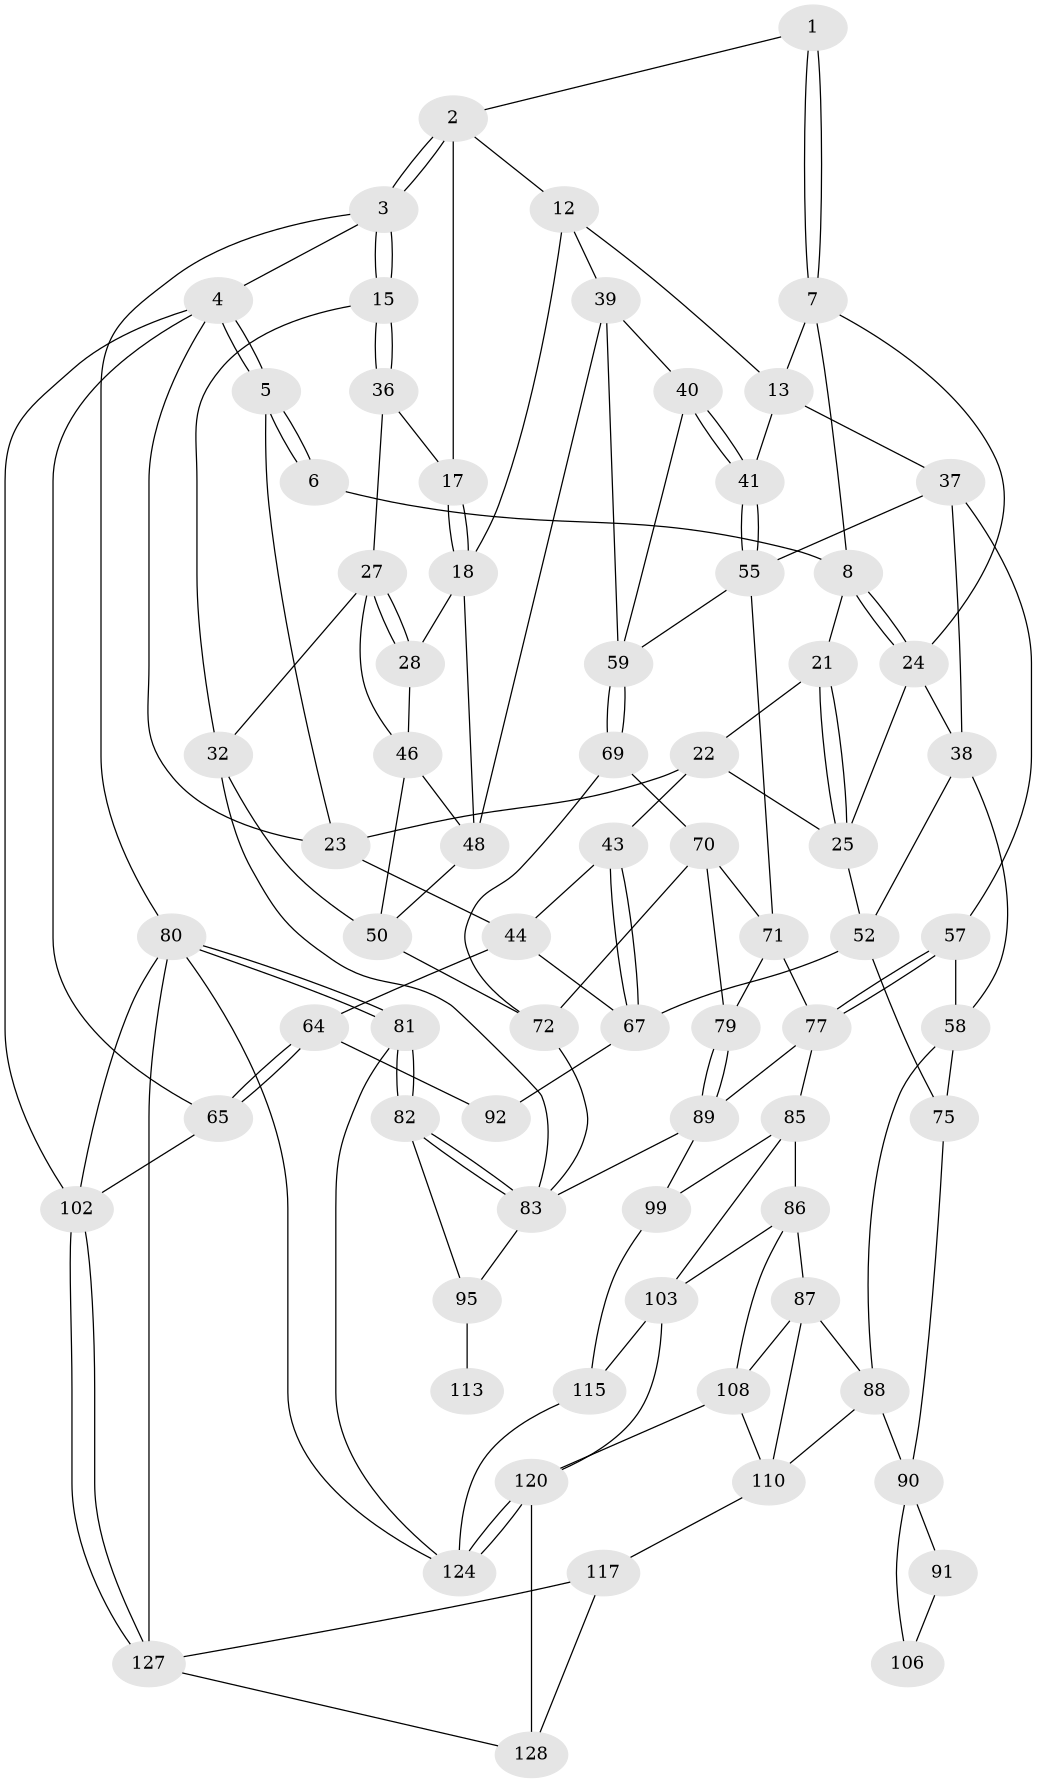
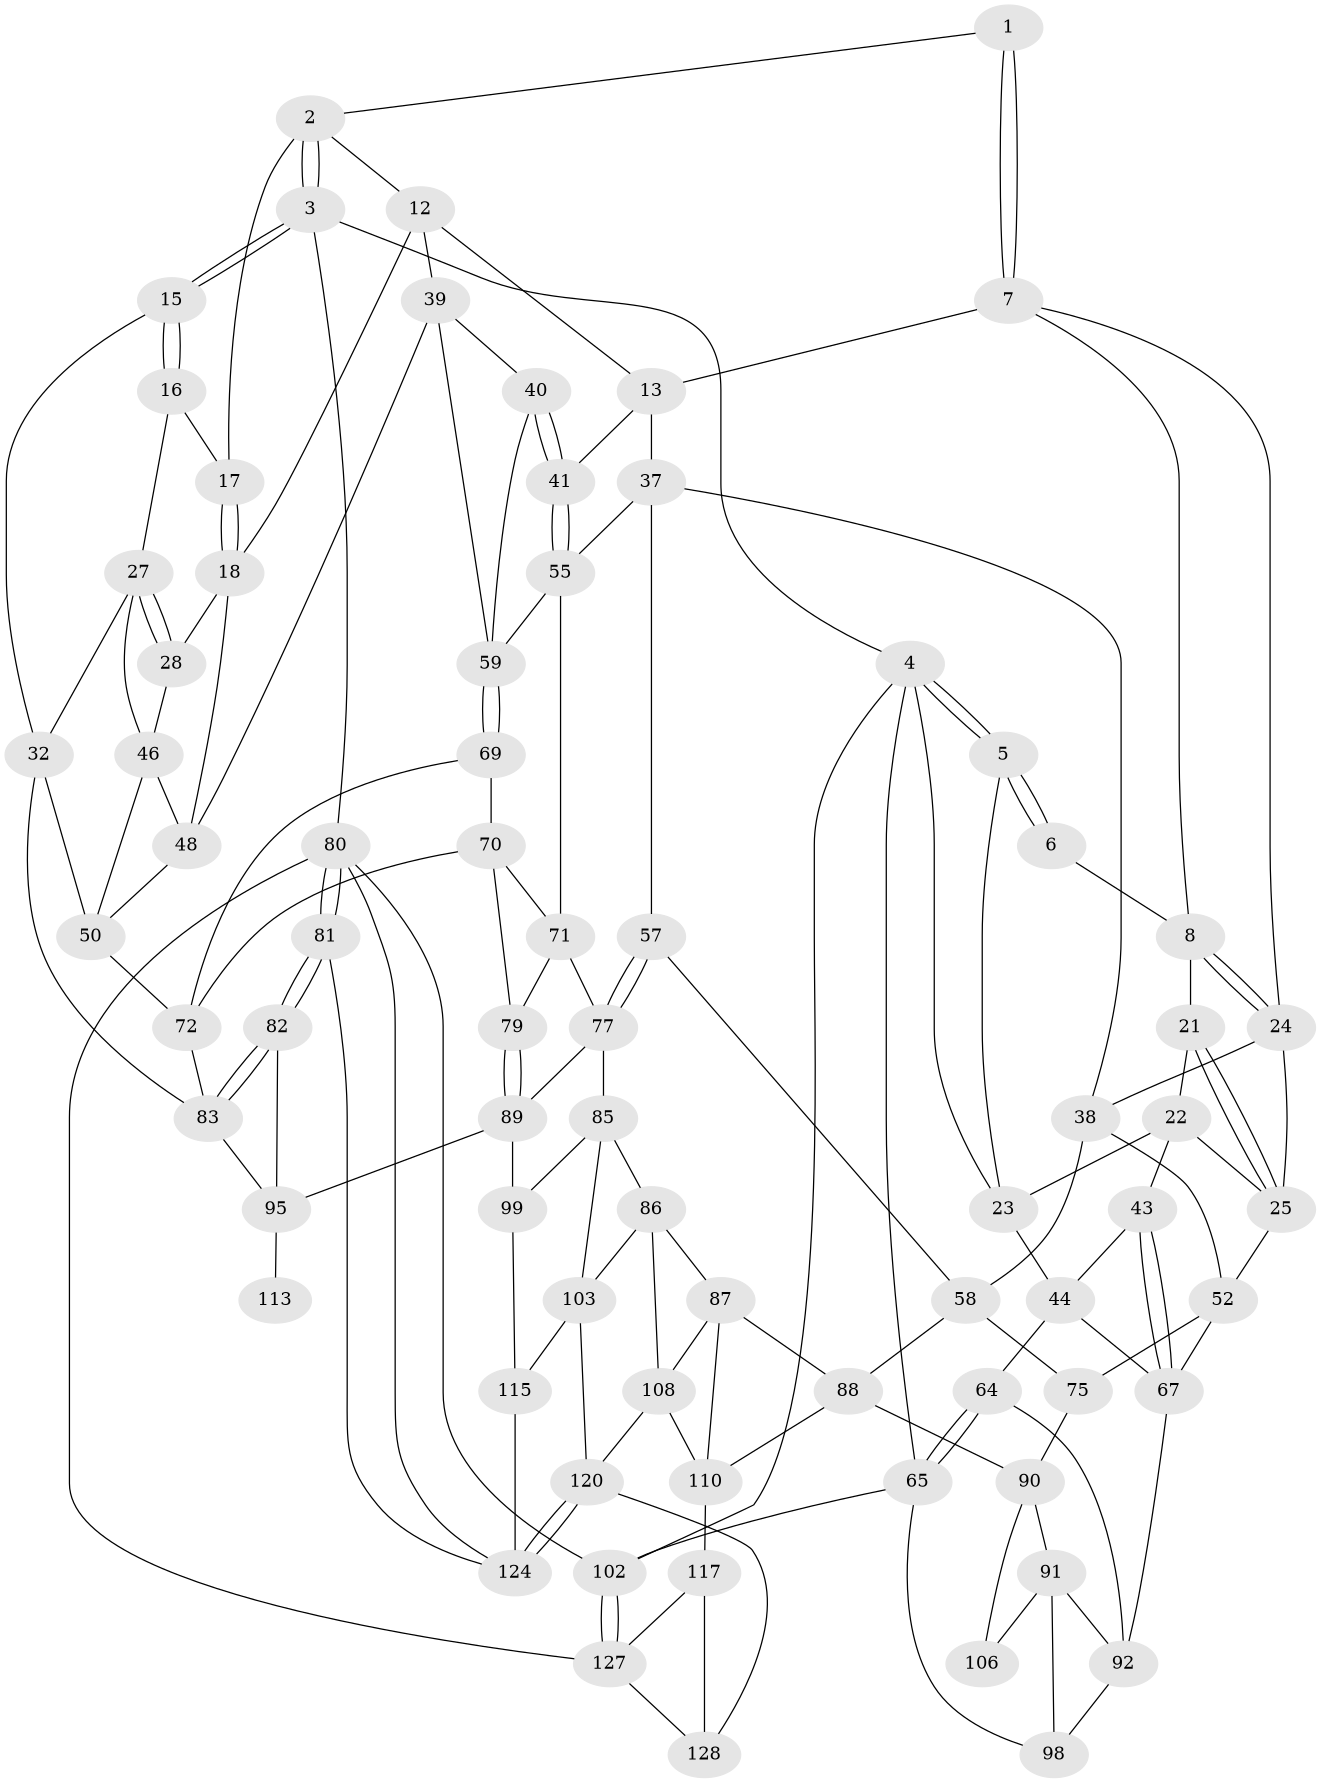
node "36": label "36" -> "16"
edge "89" -- "83": now "89" -- "95"
edge "91" -- "92": added
node "98": added
